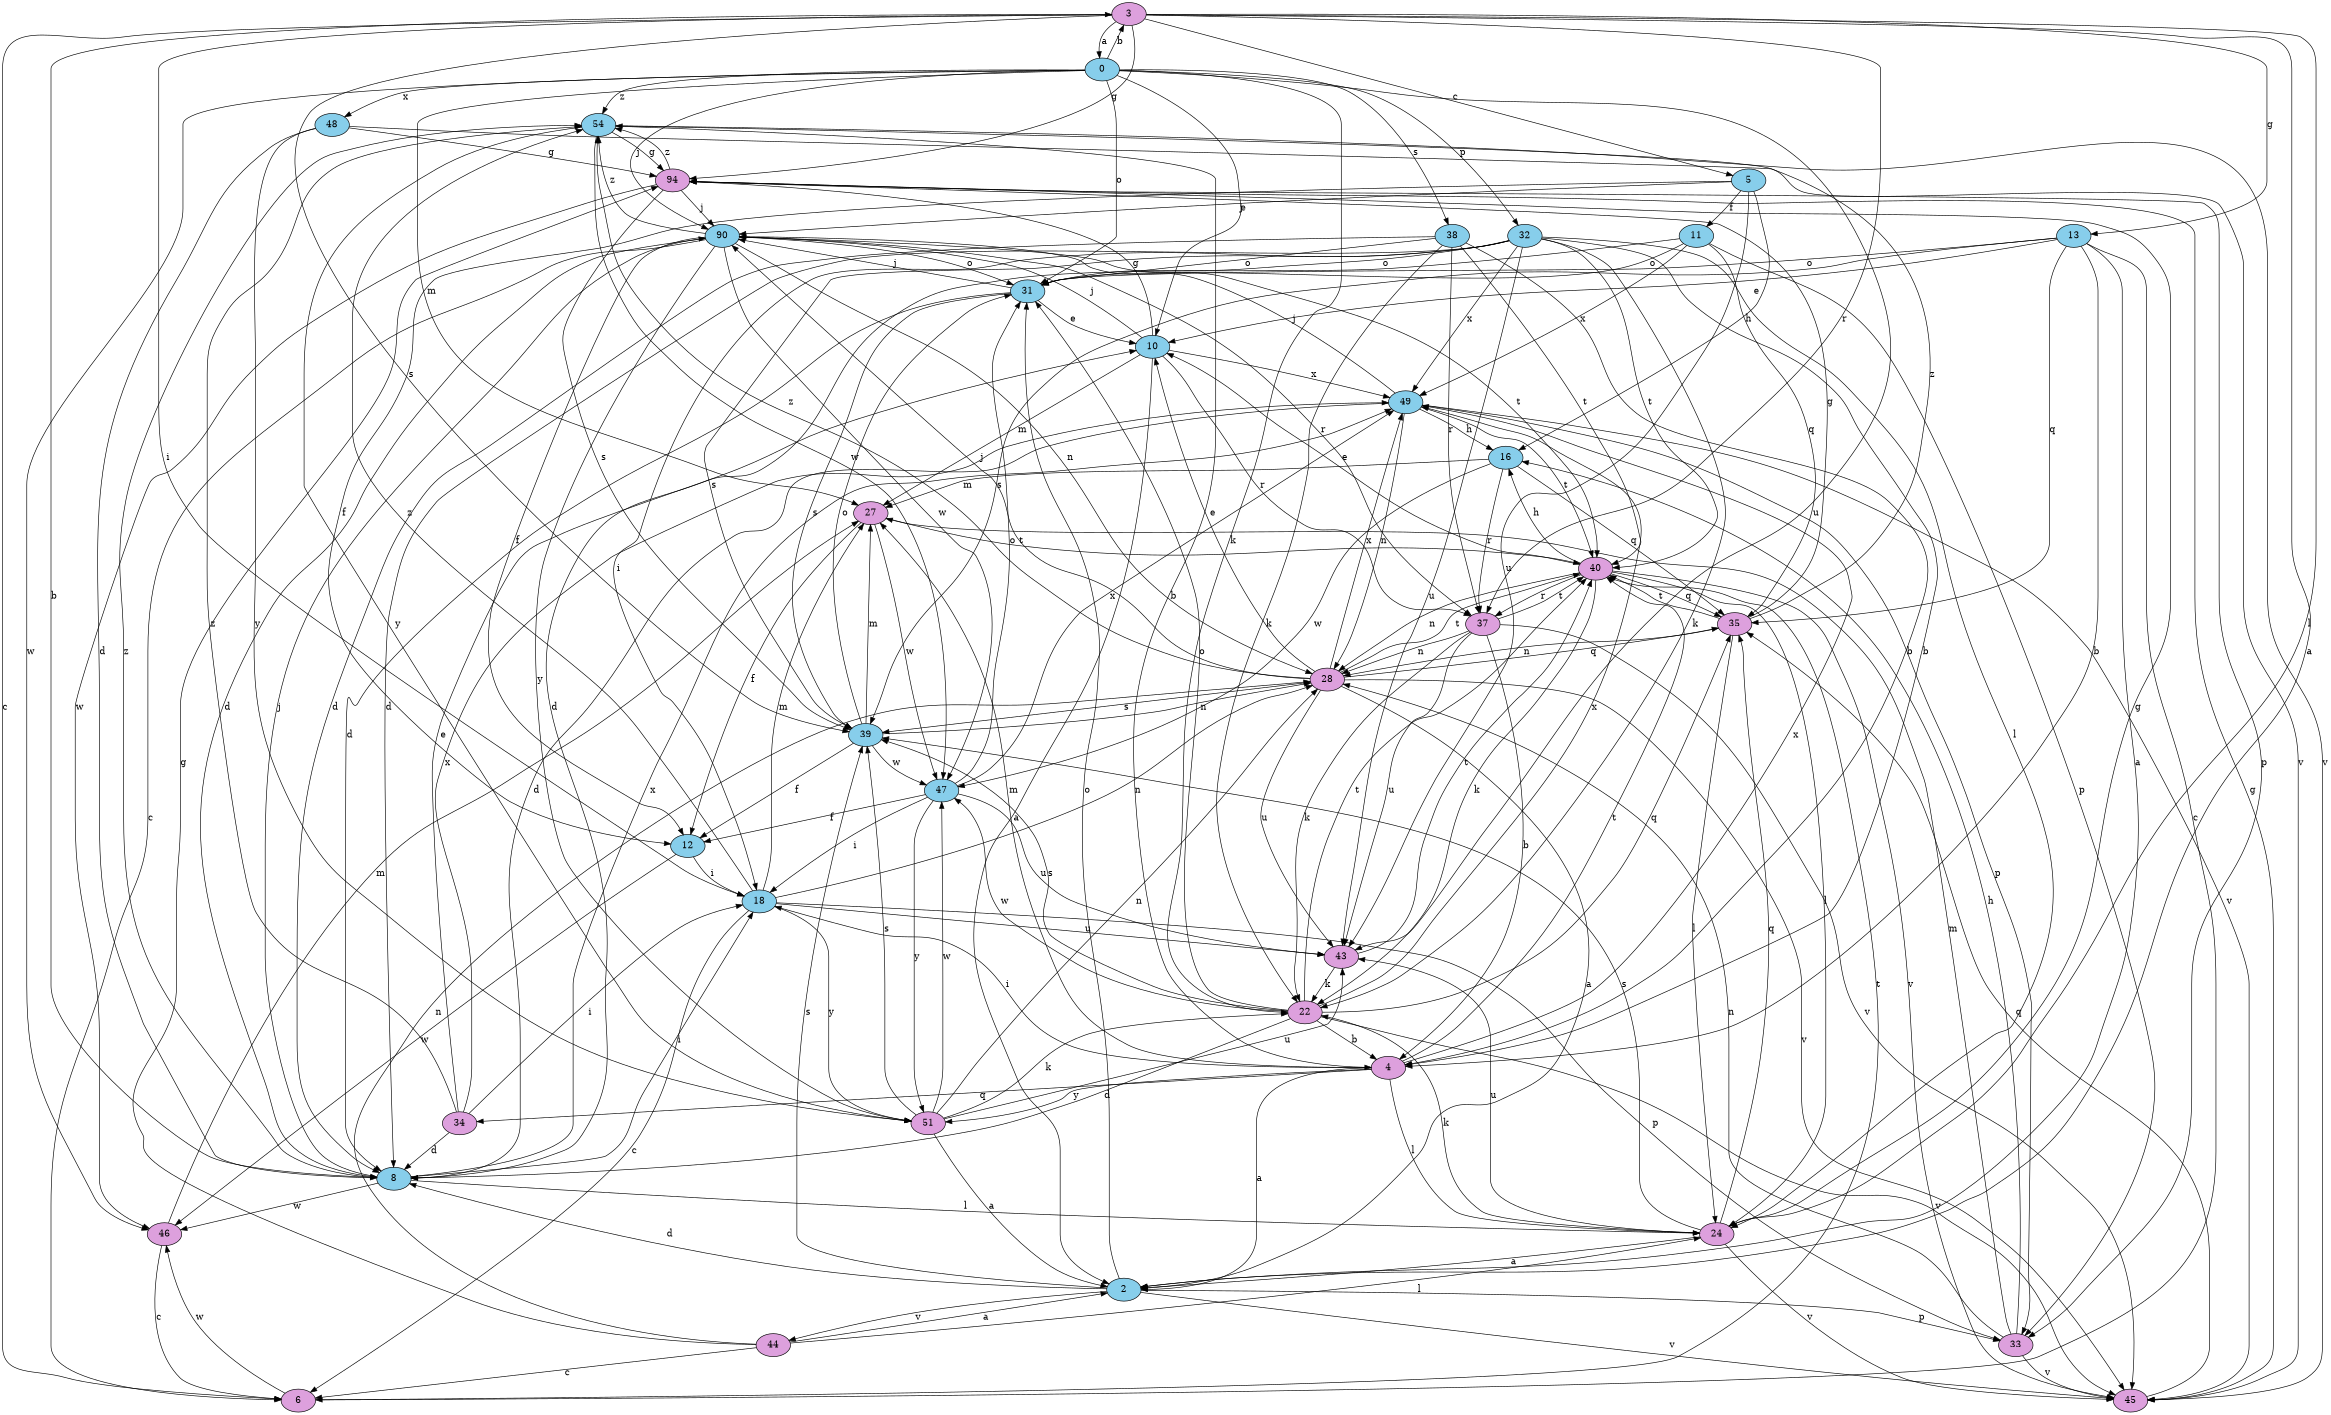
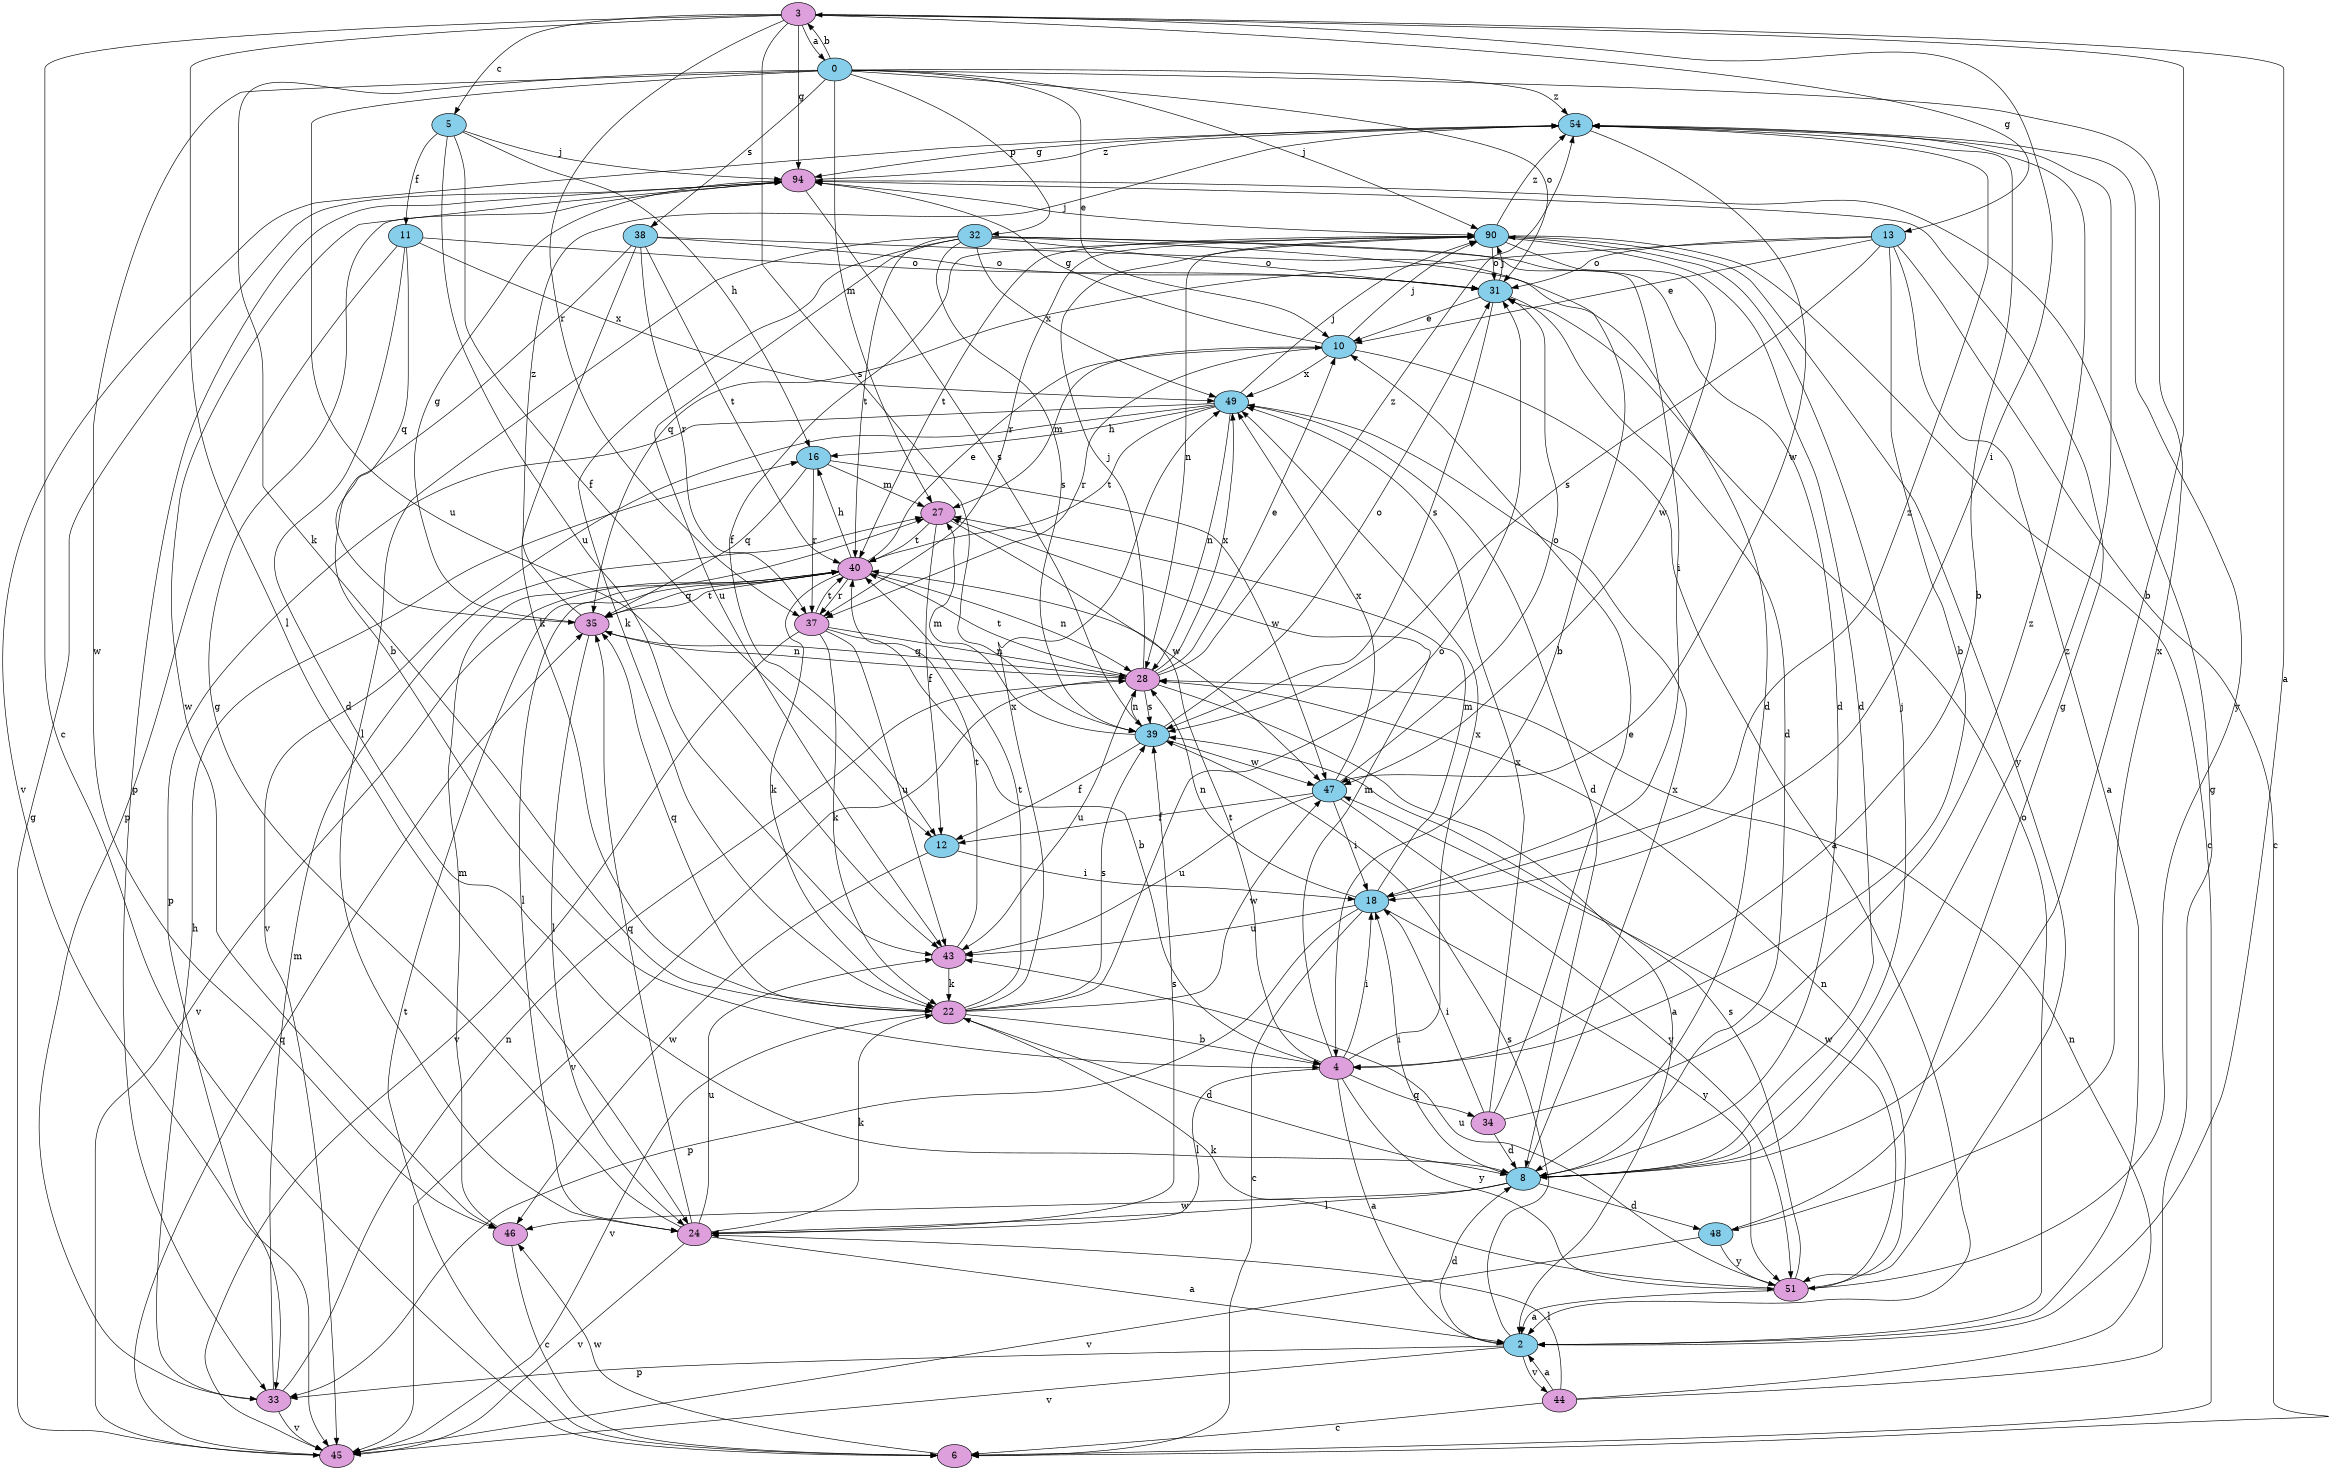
edge "5" -> "90": now "5" -> "94"
edge "48" -> "8": reversed
